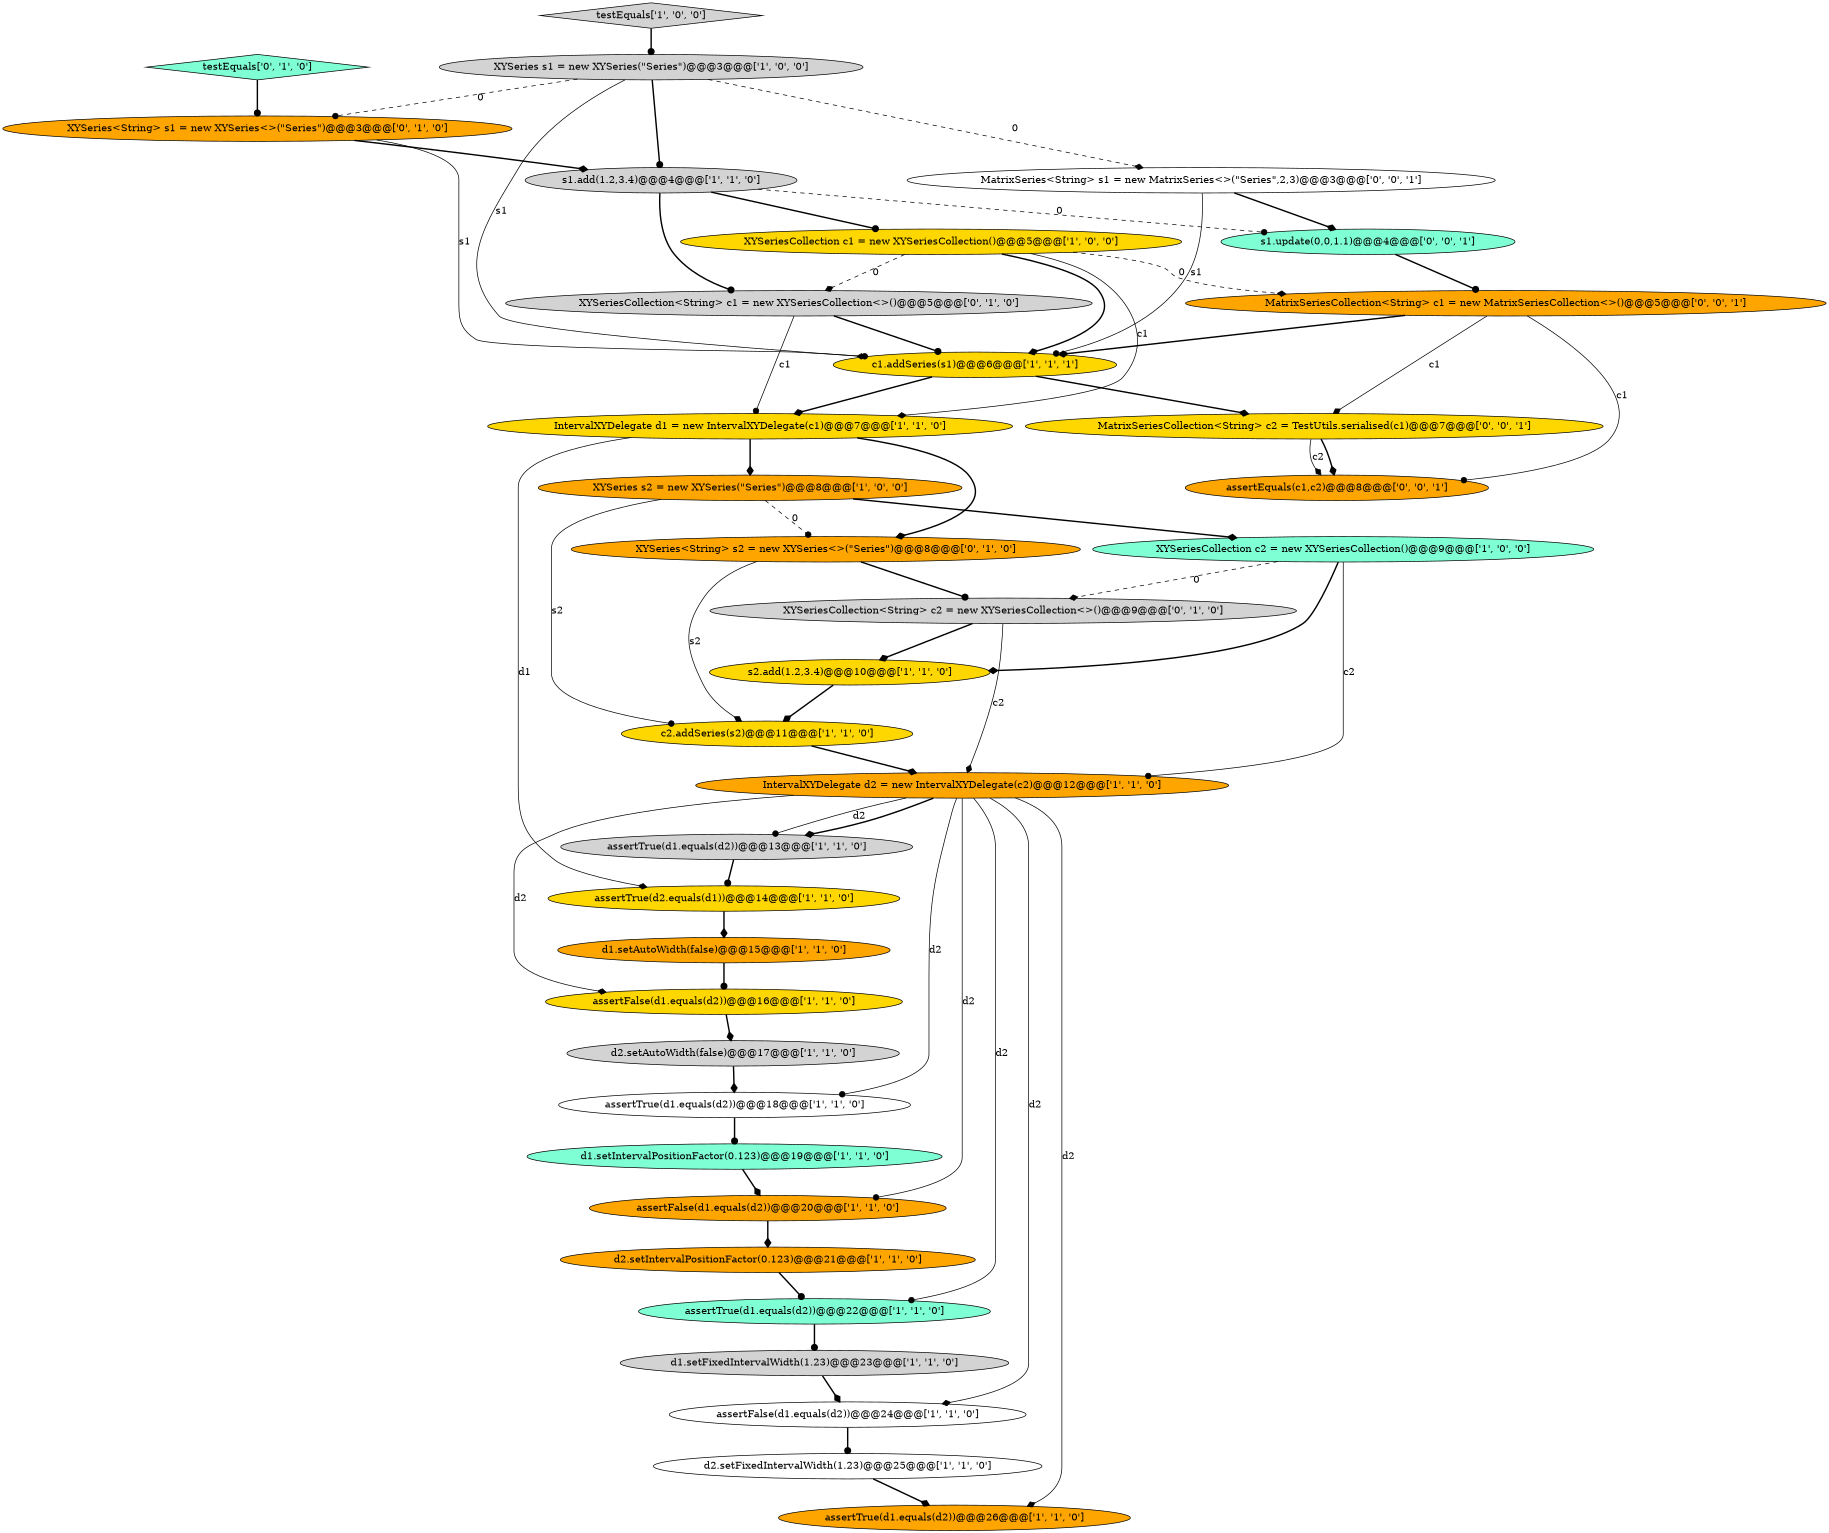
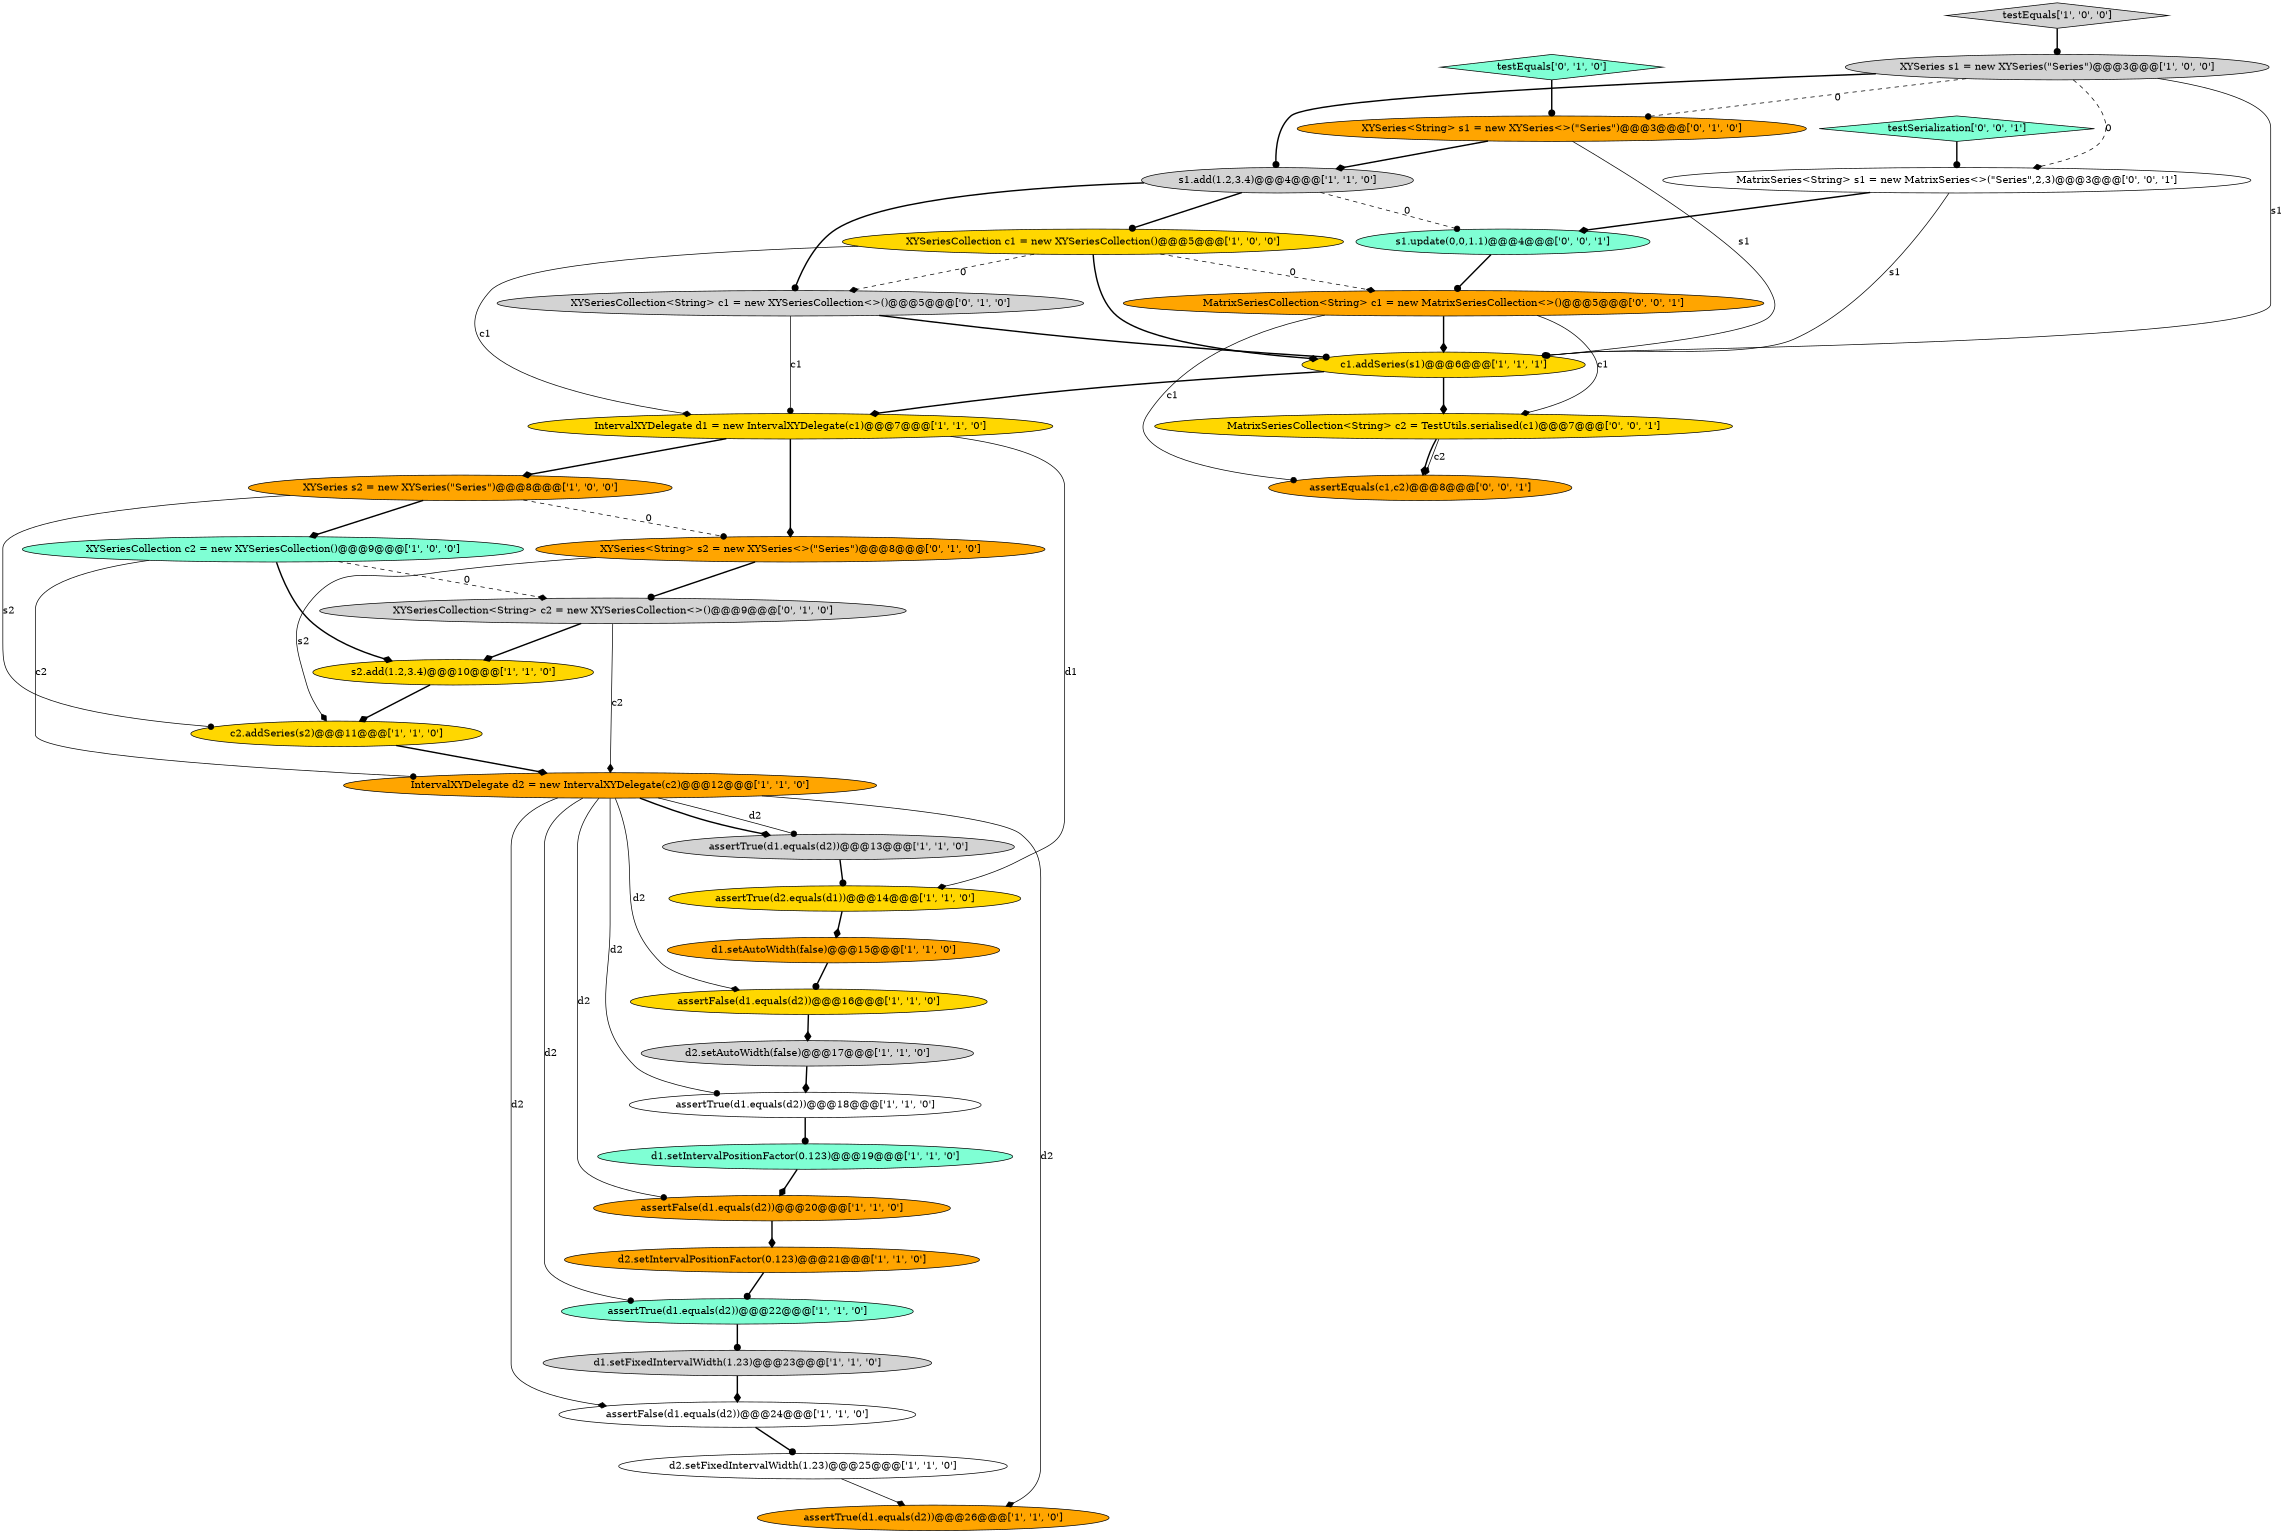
node "testSerialization['0', '0', '1']": added
edge "d2.setFixedIntervalWidth(1.23)@@@25@@@['1', '1', '0']" -> "assertTrue(d1.equals(d2))@@@26@@@['1', '1', '0']": style bold -> solid
